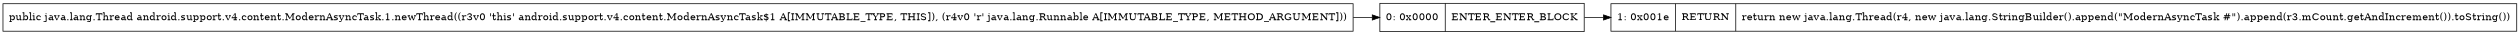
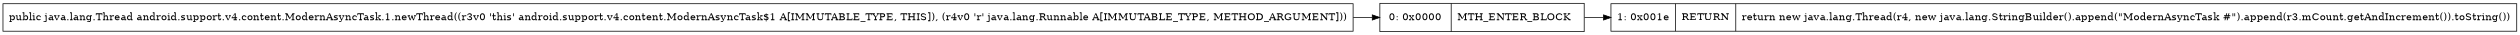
node "0: 0x0000": text "ENTER_ENTER_BLOCK" -> "MTH_ENTER_BLOCK"
